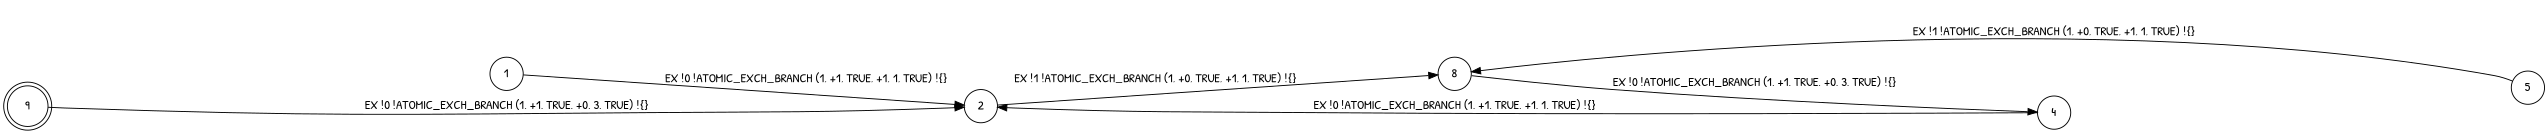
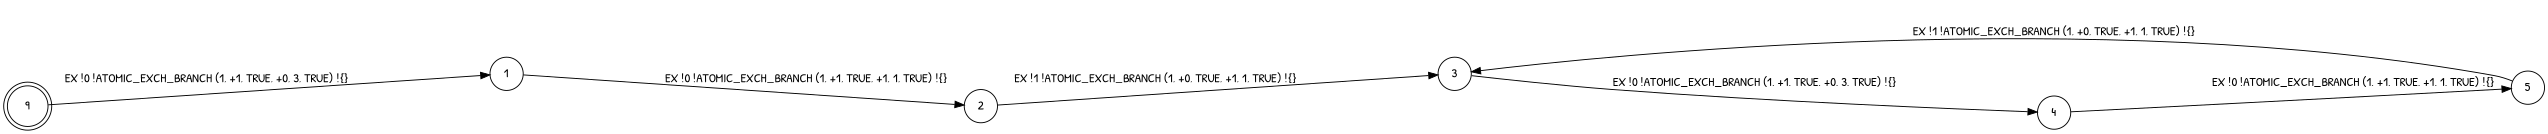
node "8": label "8" -> "3"
edge "9" -> "2": now "9" -> "1"
edge "4" -> "2": now "4" -> "5"
